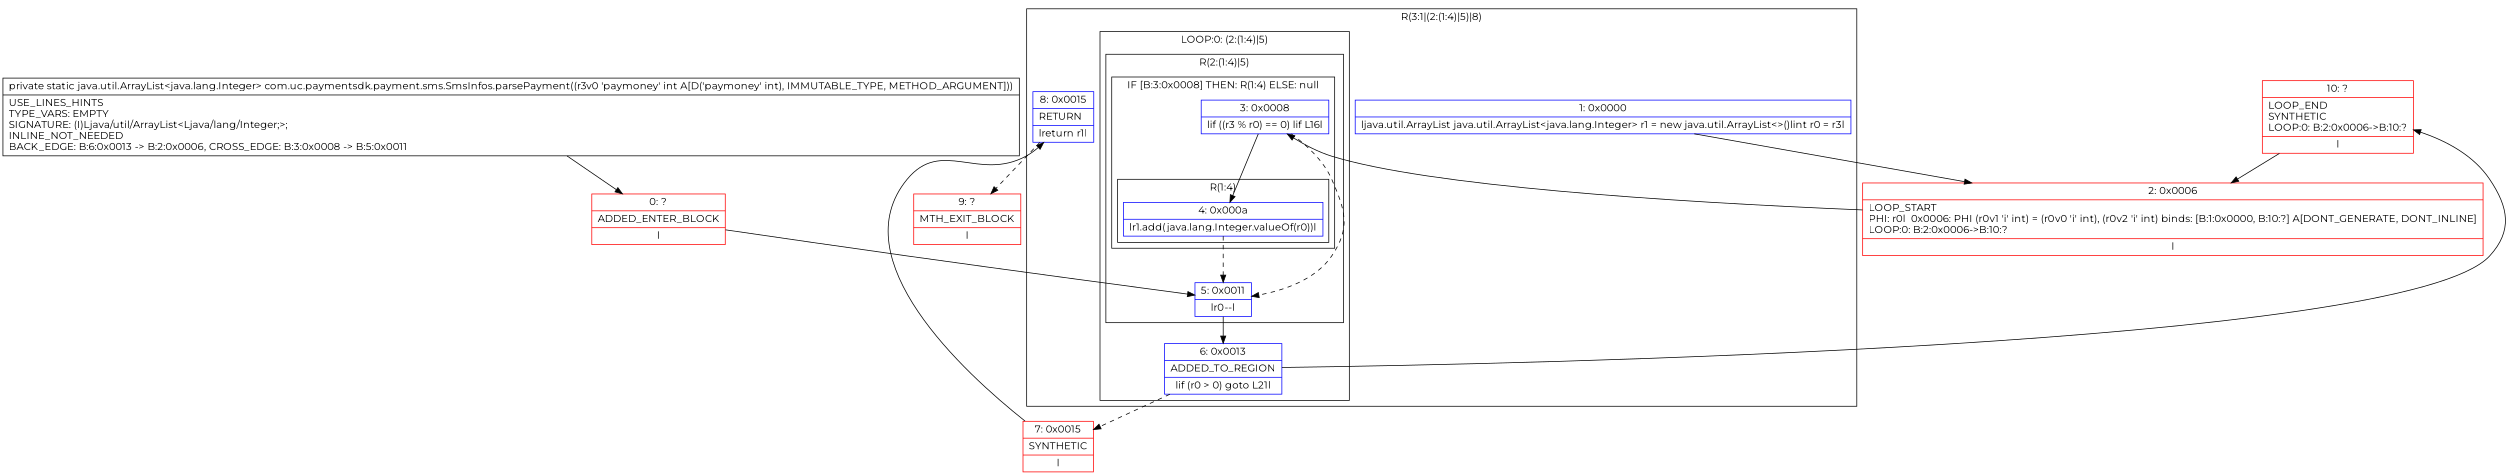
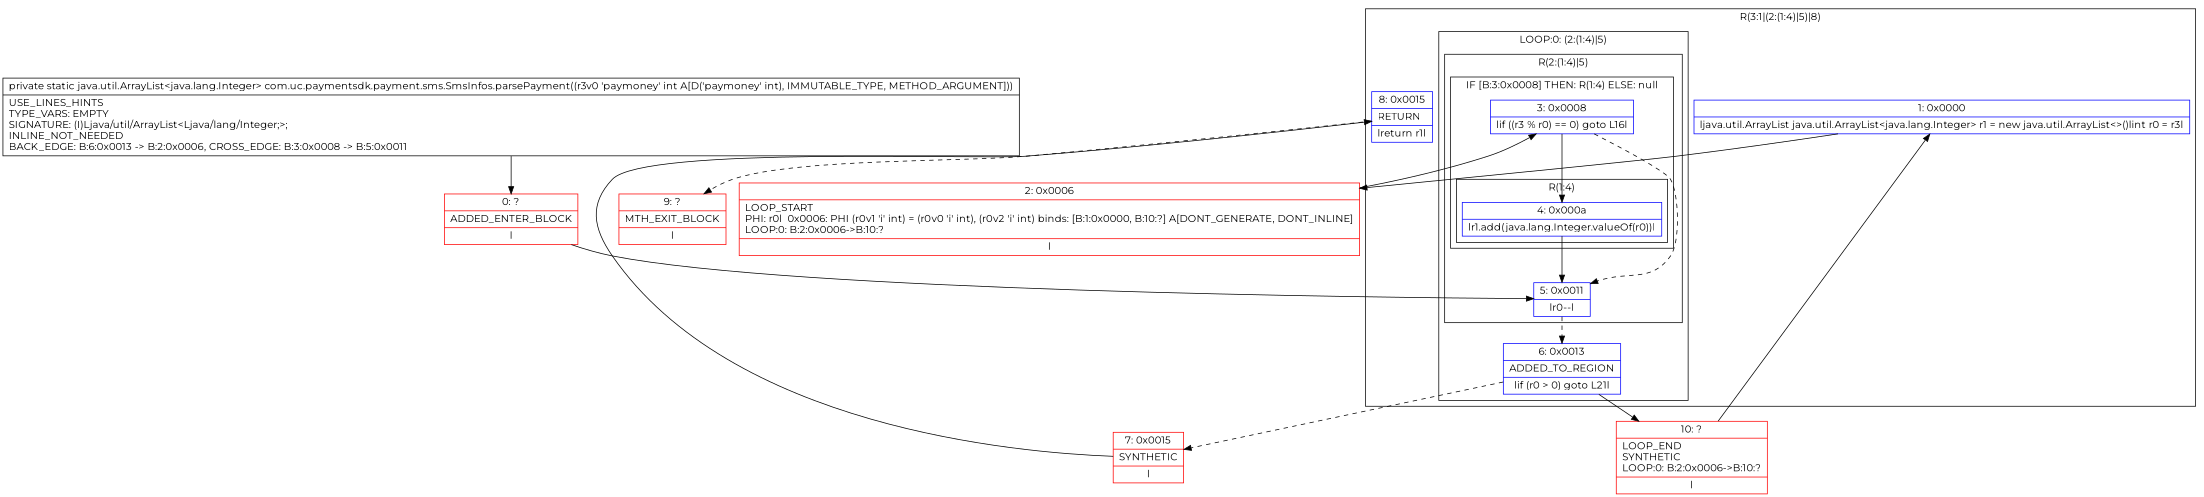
node "3: 0x0008": text "lif ((r3 % r0) == 0) lif L16l" -> "lif ((r3 % r0) == 0) goto L16l"
edge "10: ?" -> "2: 0x0006": now "10: ?" -> "1: 0x0000"
edge "4: 0x000a" -> "5: 0x0011": style dashed -> solid
edge "5: 0x0011" -> "6: 0x0013": style solid -> dashed
